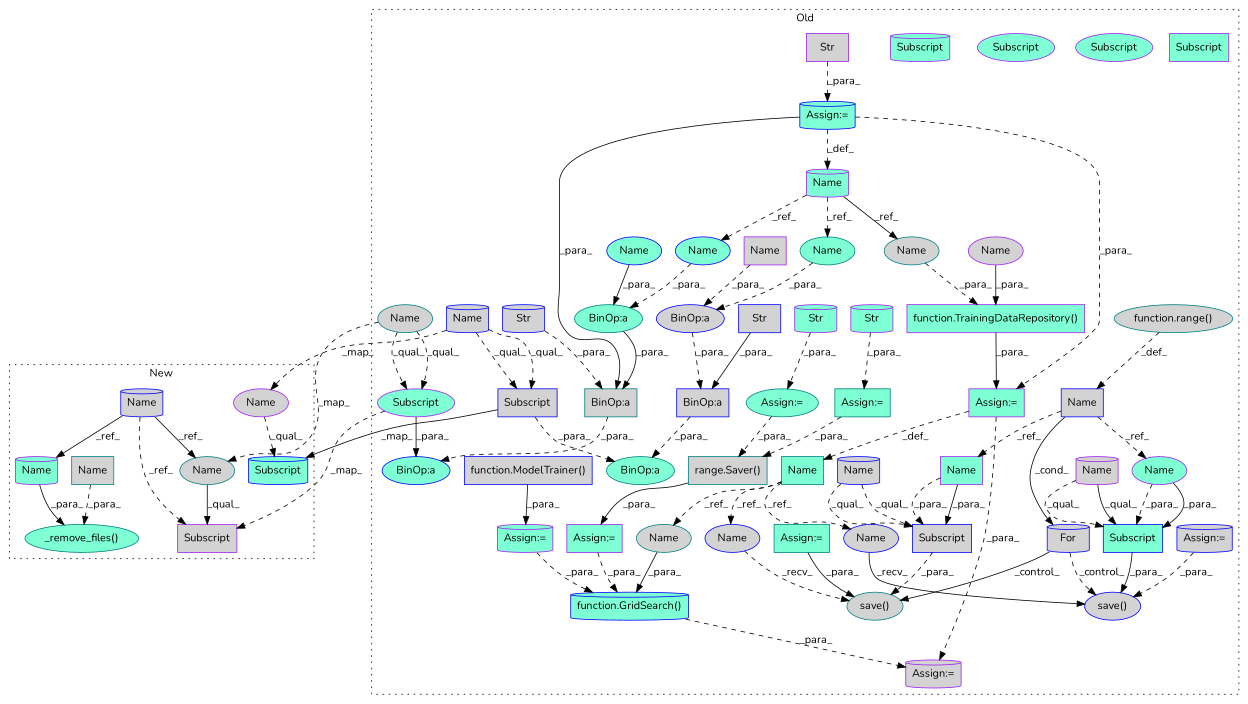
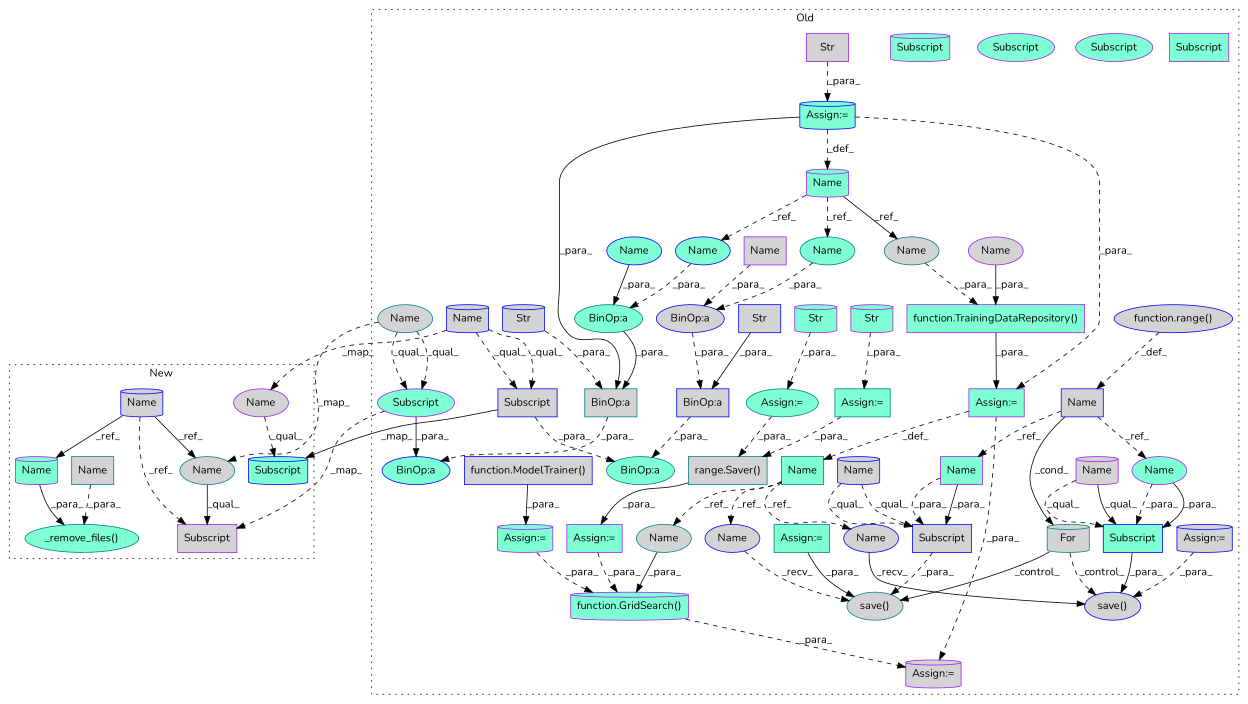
node "function.range()": color teal -> blue
node "For": color blue -> teal
node "function.GridSearch()": color blue -> purple
